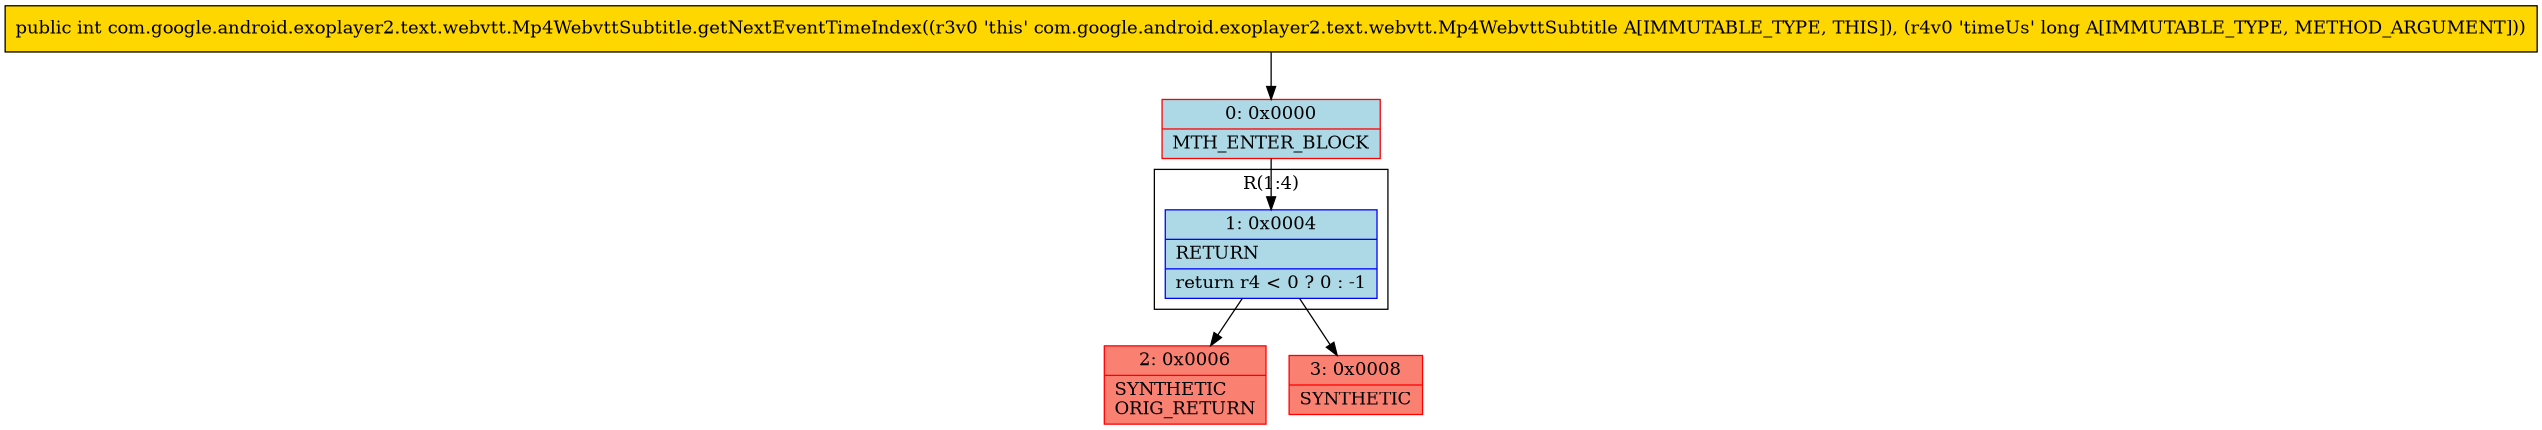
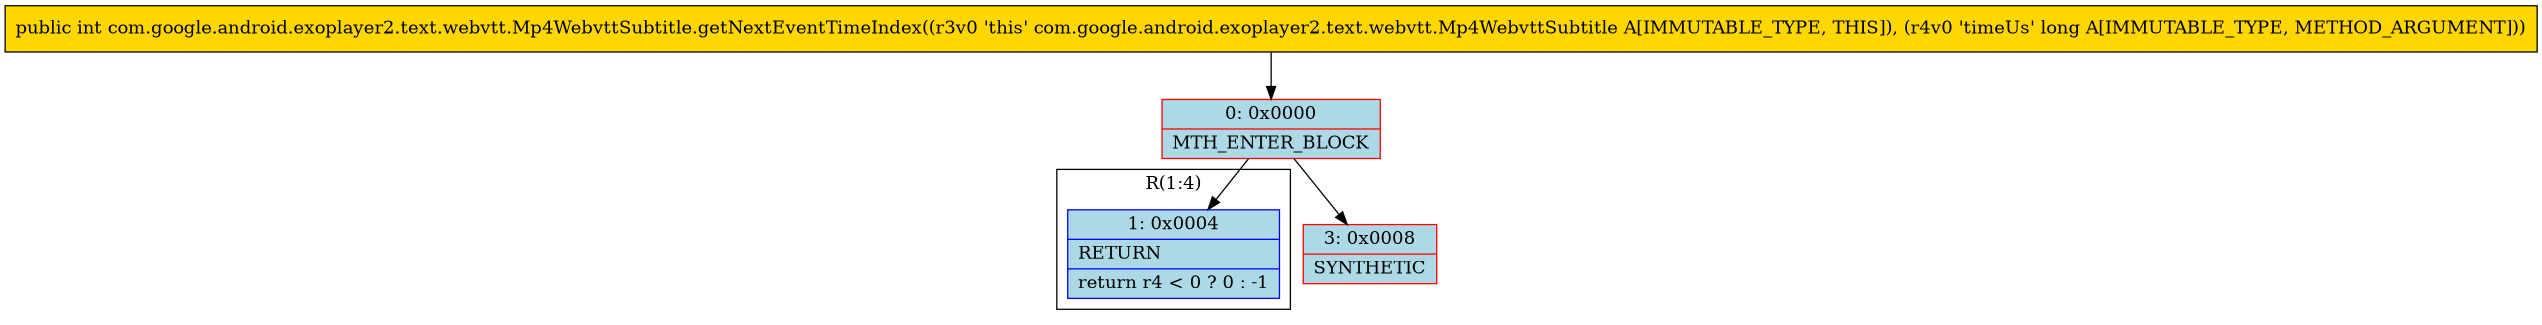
edge "1: 0x0004" -> "3: 0x0008": now "0: 0x0000" -> "3: 0x0008"
node "2: 0x0006": removed
node "3: 0x0008": fillcolor salmon -> lightblue
